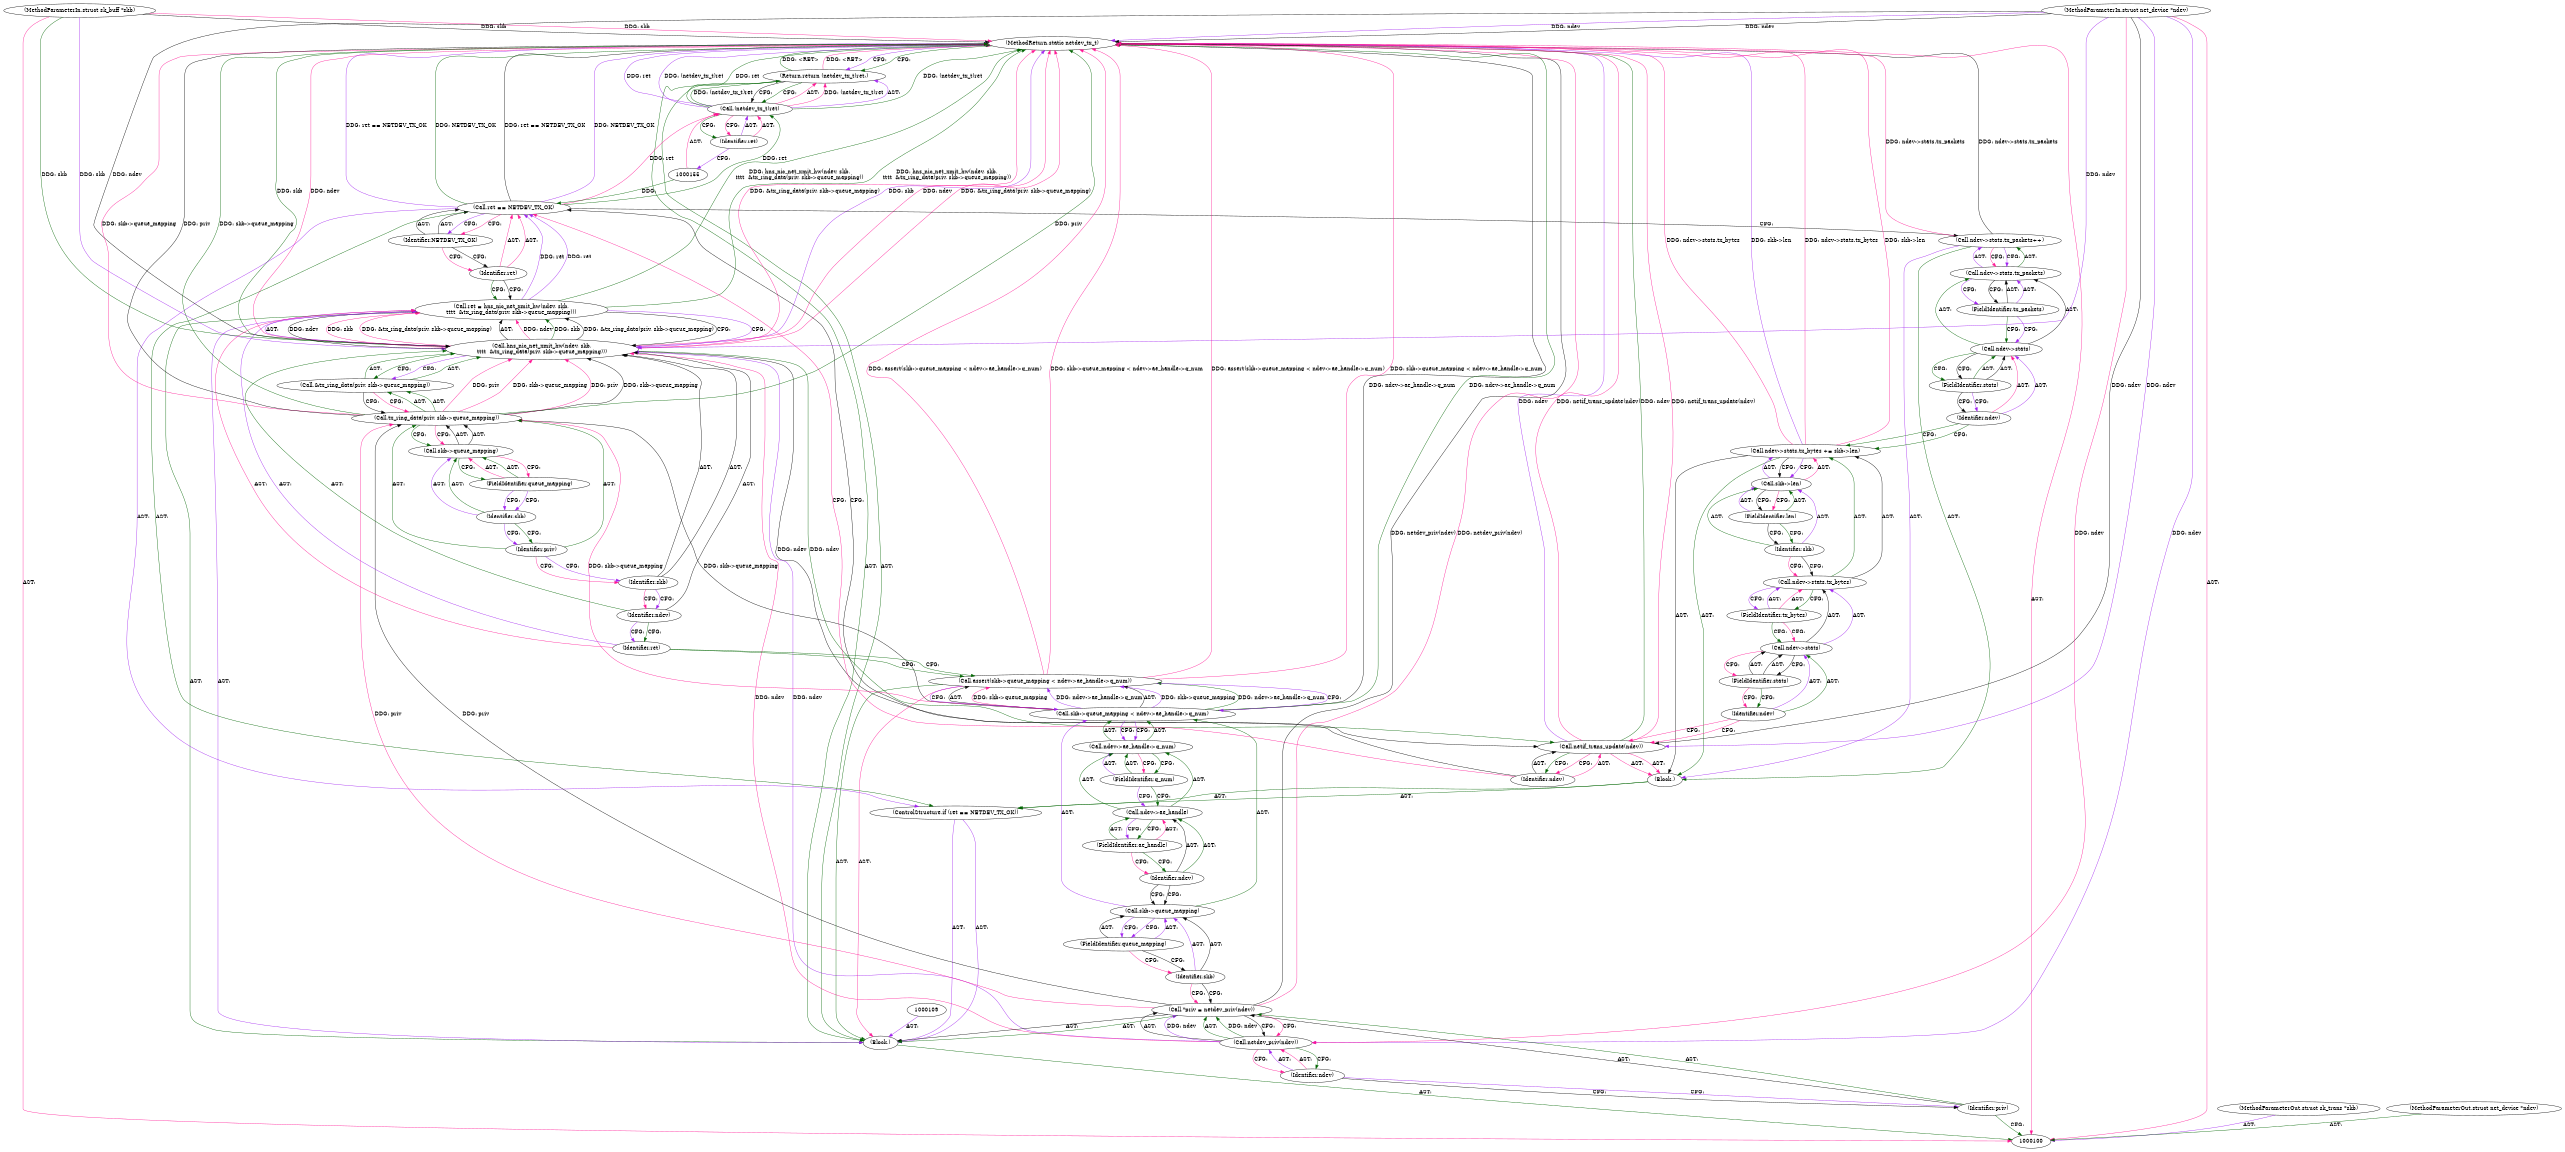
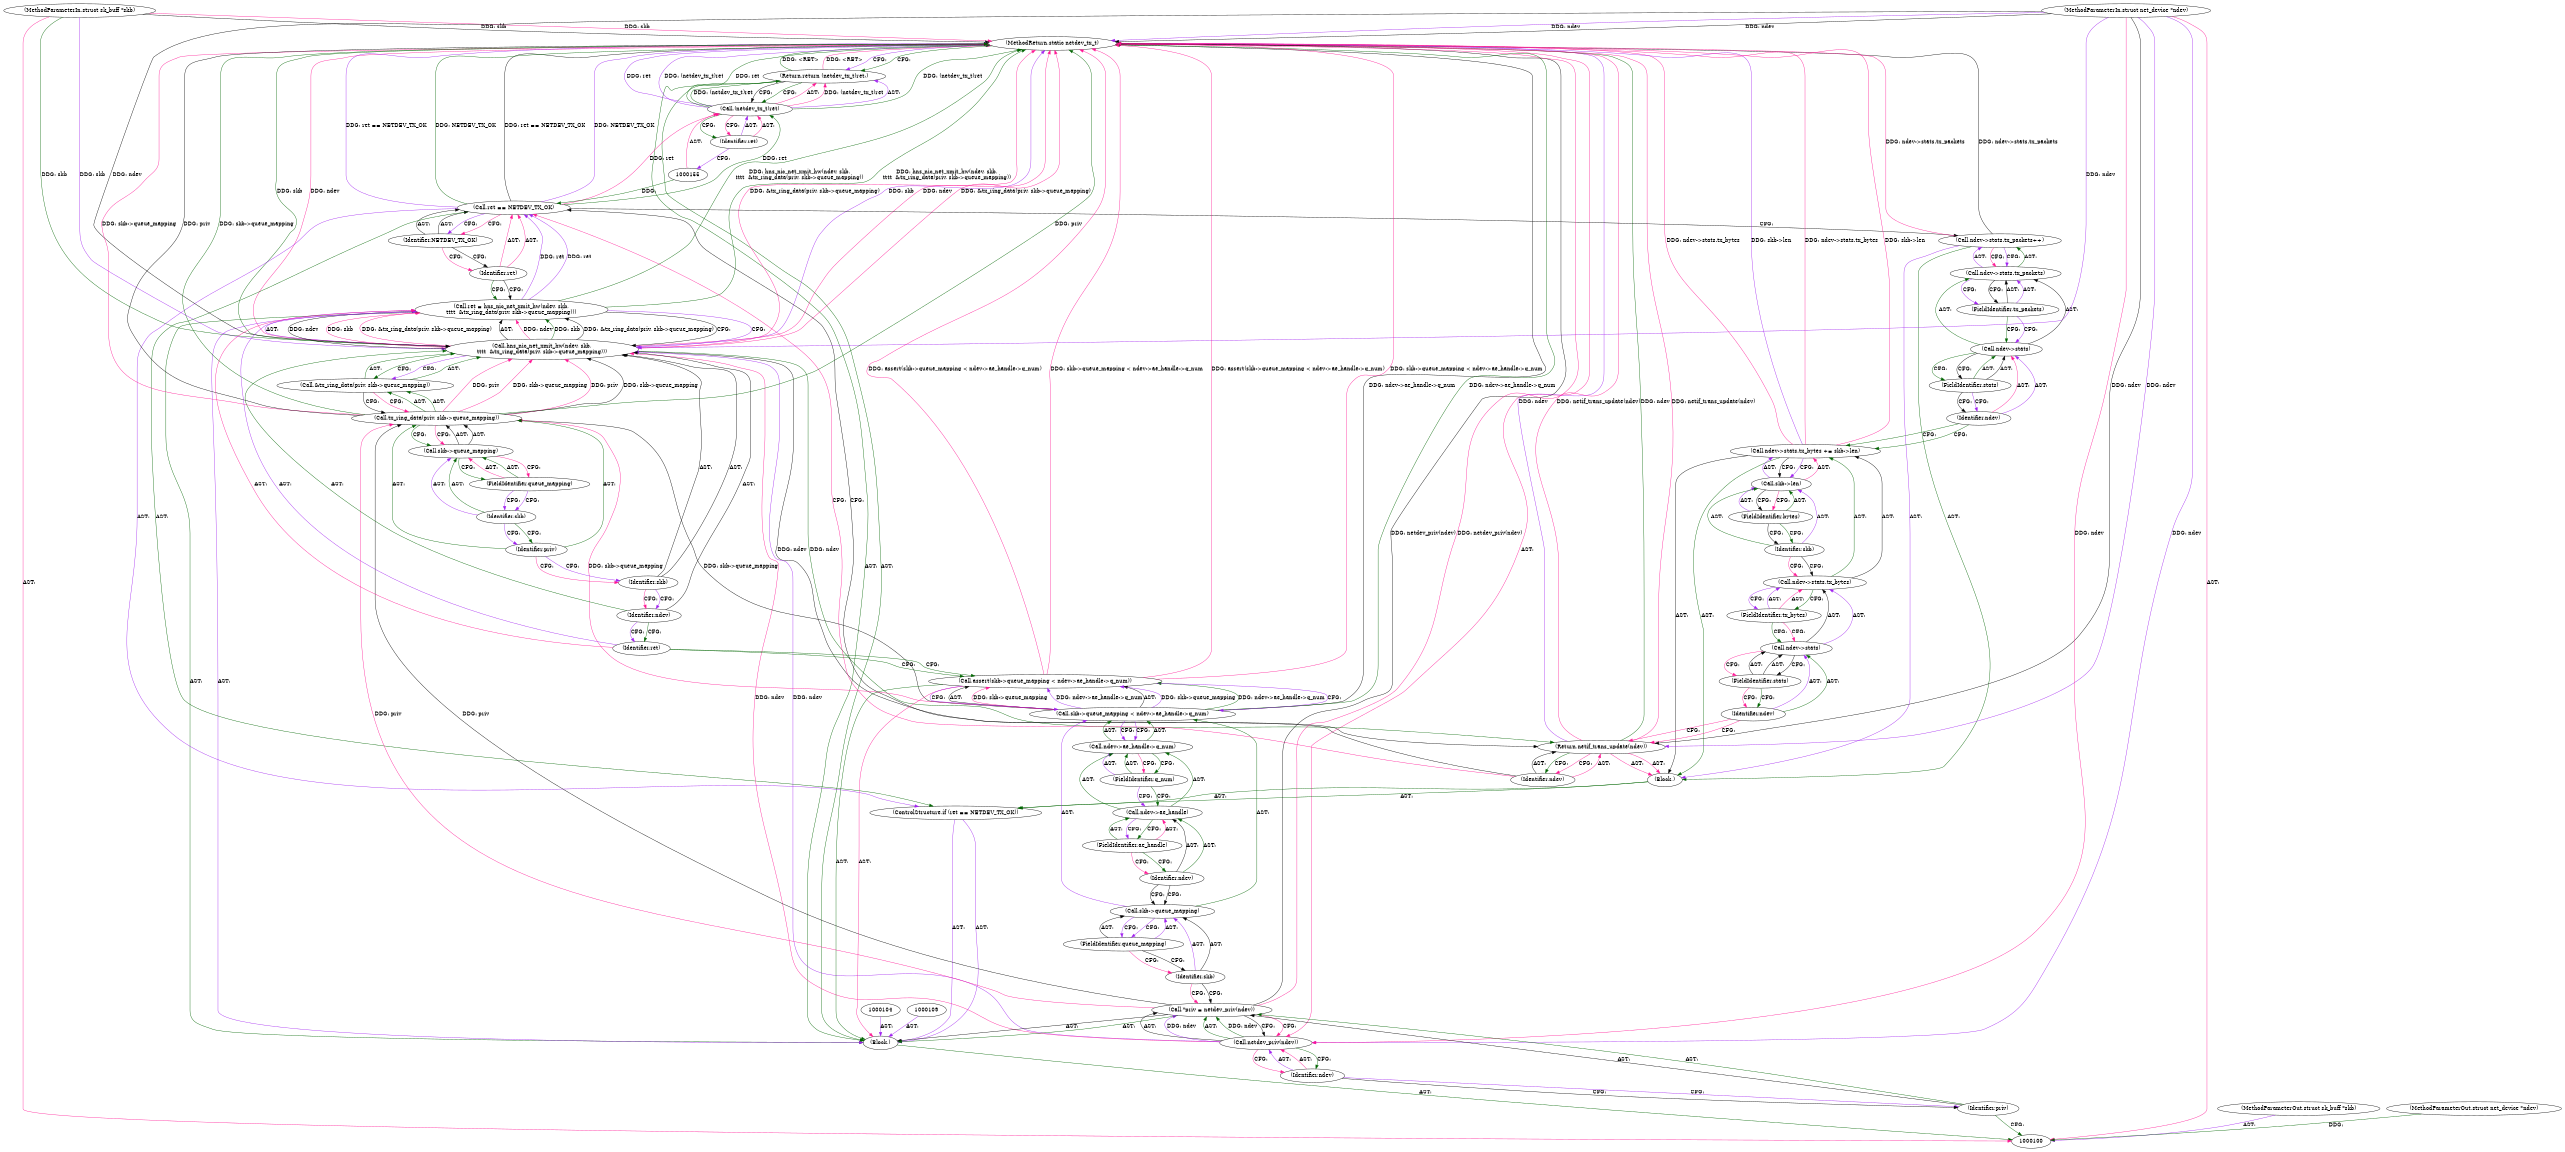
edge "(MethodReturn,static netdev_tx_t)" -> "1000100": now "(MethodReturn,static netdev_tx_t)" -> "(Call,netdev_priv(ndev))"
node "(FieldIdentifier,len)": label "(FieldIdentifier,len)" -> "(FieldIdentifier,bytes)"
node "(Call,netif_trans_update(ndev))": label "(Call,netif_trans_update(ndev))" -> "(Return,netif_trans_update(ndev))"
node "1000104": added
node "(MethodParameterOut,struct sk_trans *skb)": label "(MethodParameterOut,struct sk_trans *skb)" -> "(MethodParameterOut,struct sk_buff *skb)"
edge "(MethodParameterOut,struct net_device *ndev)" -> "1000100": label "AST: " -> "DDG: "
